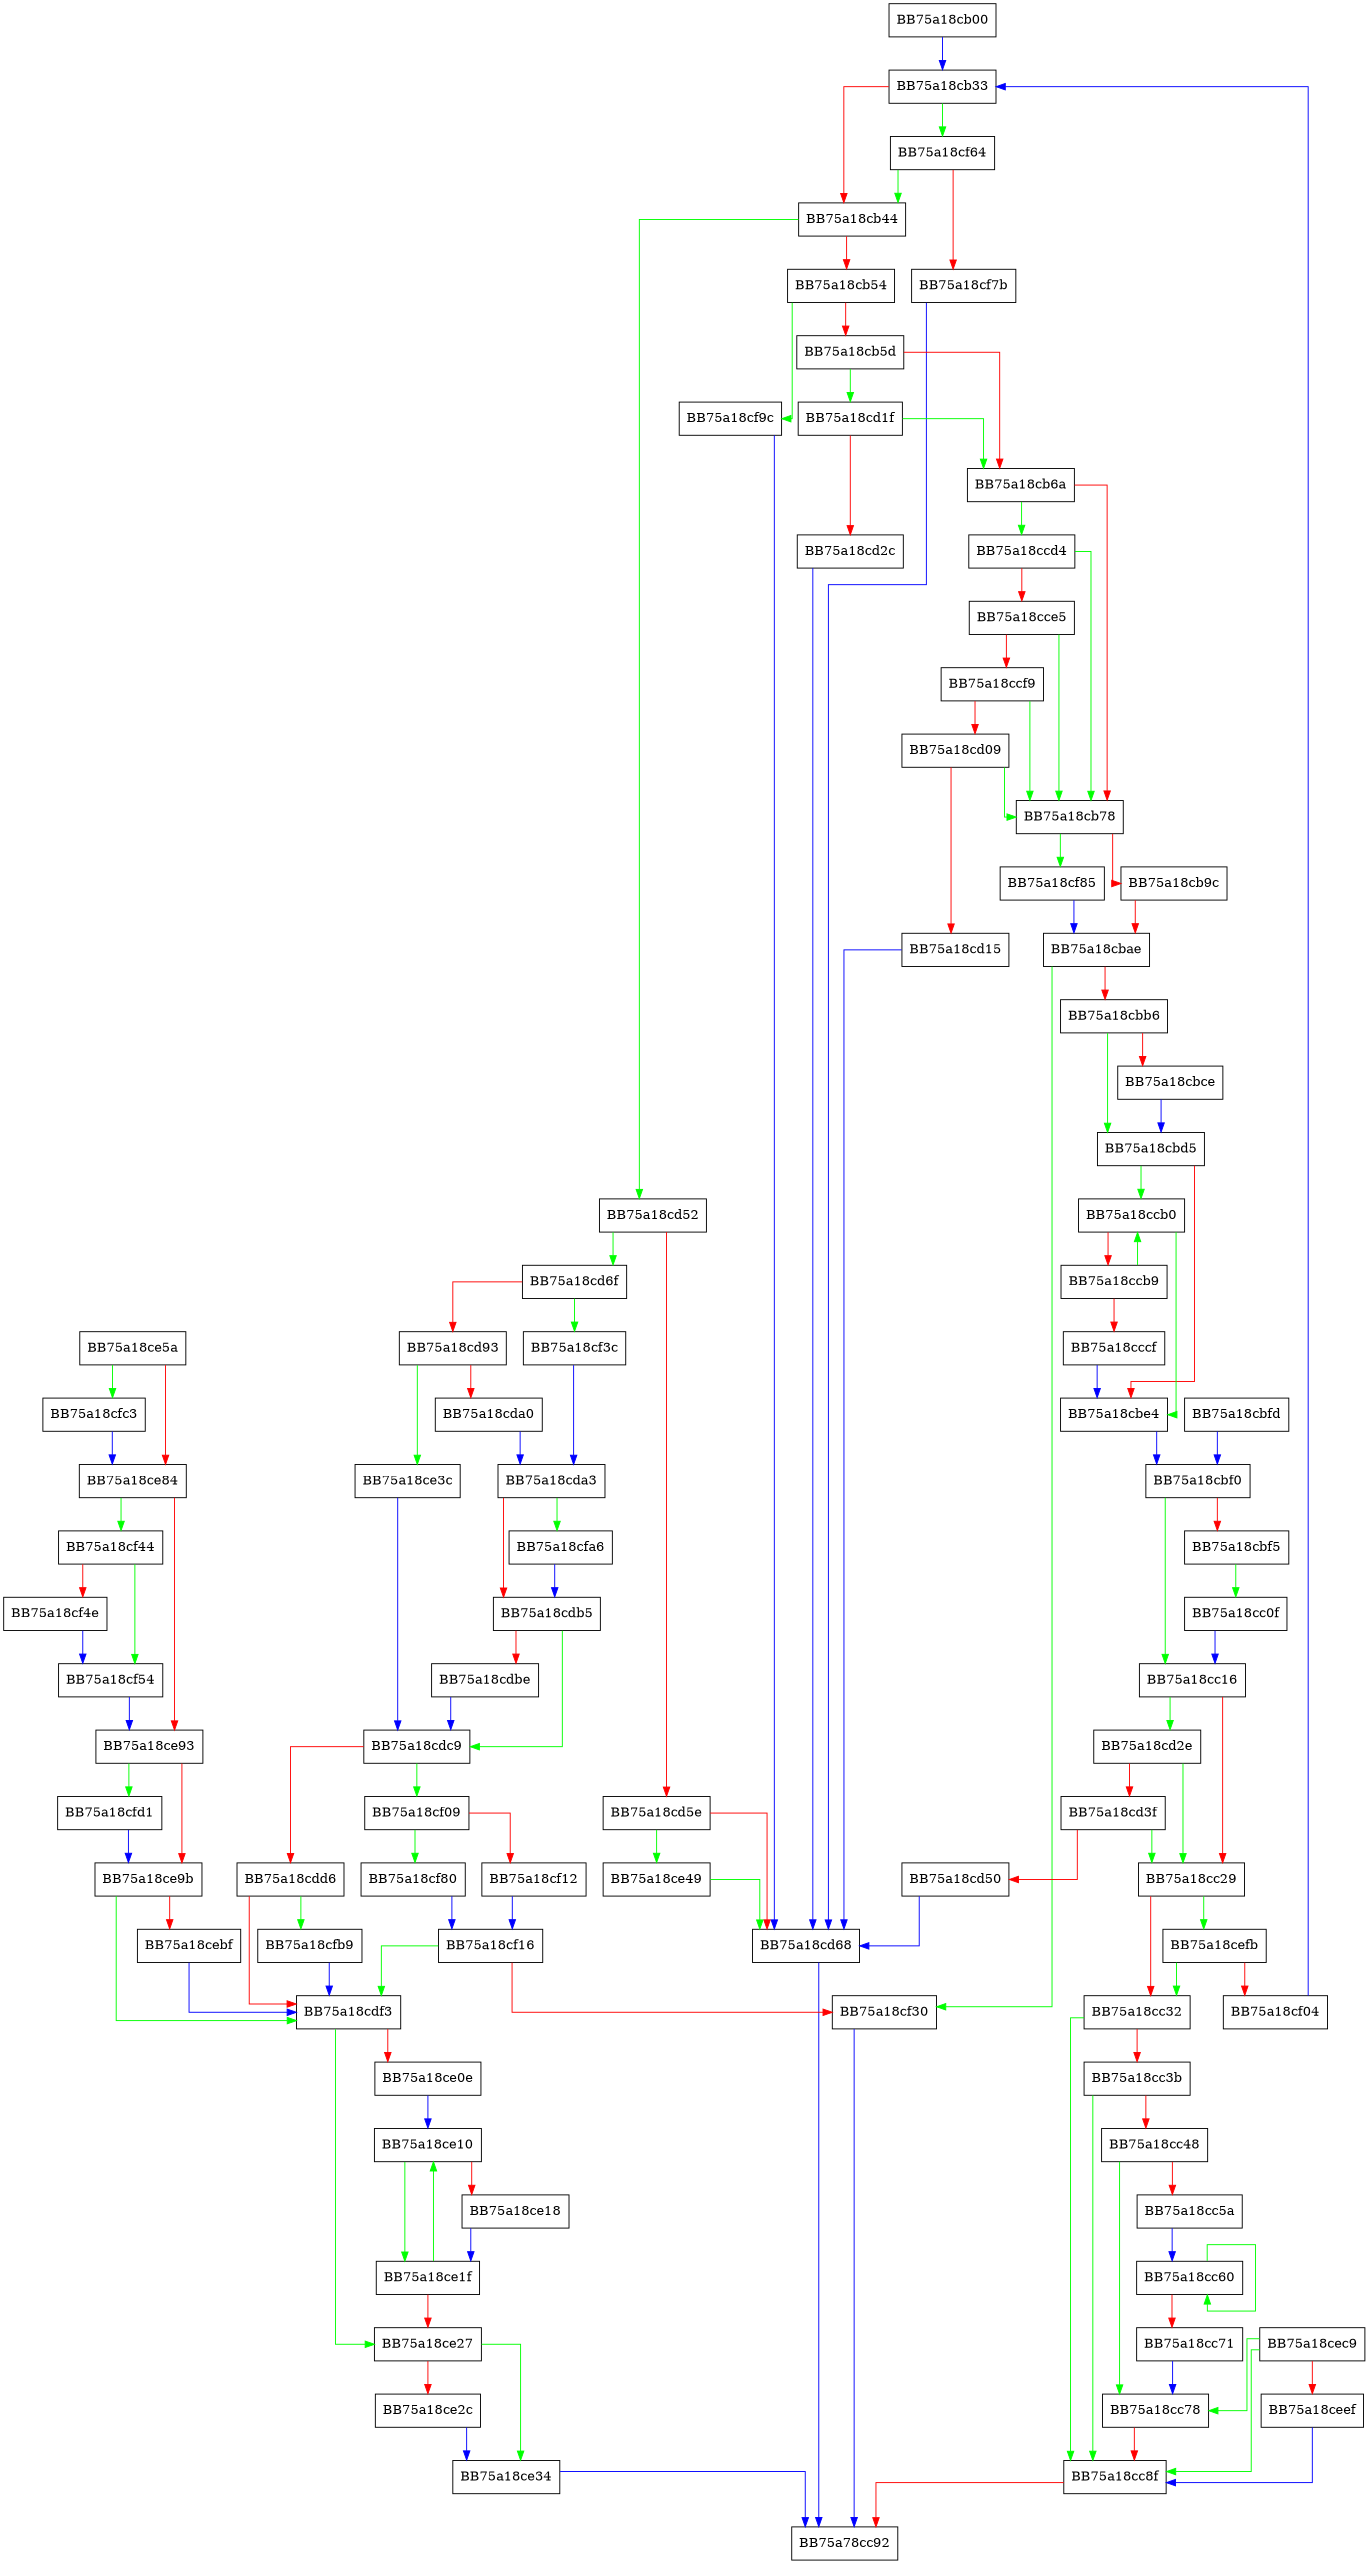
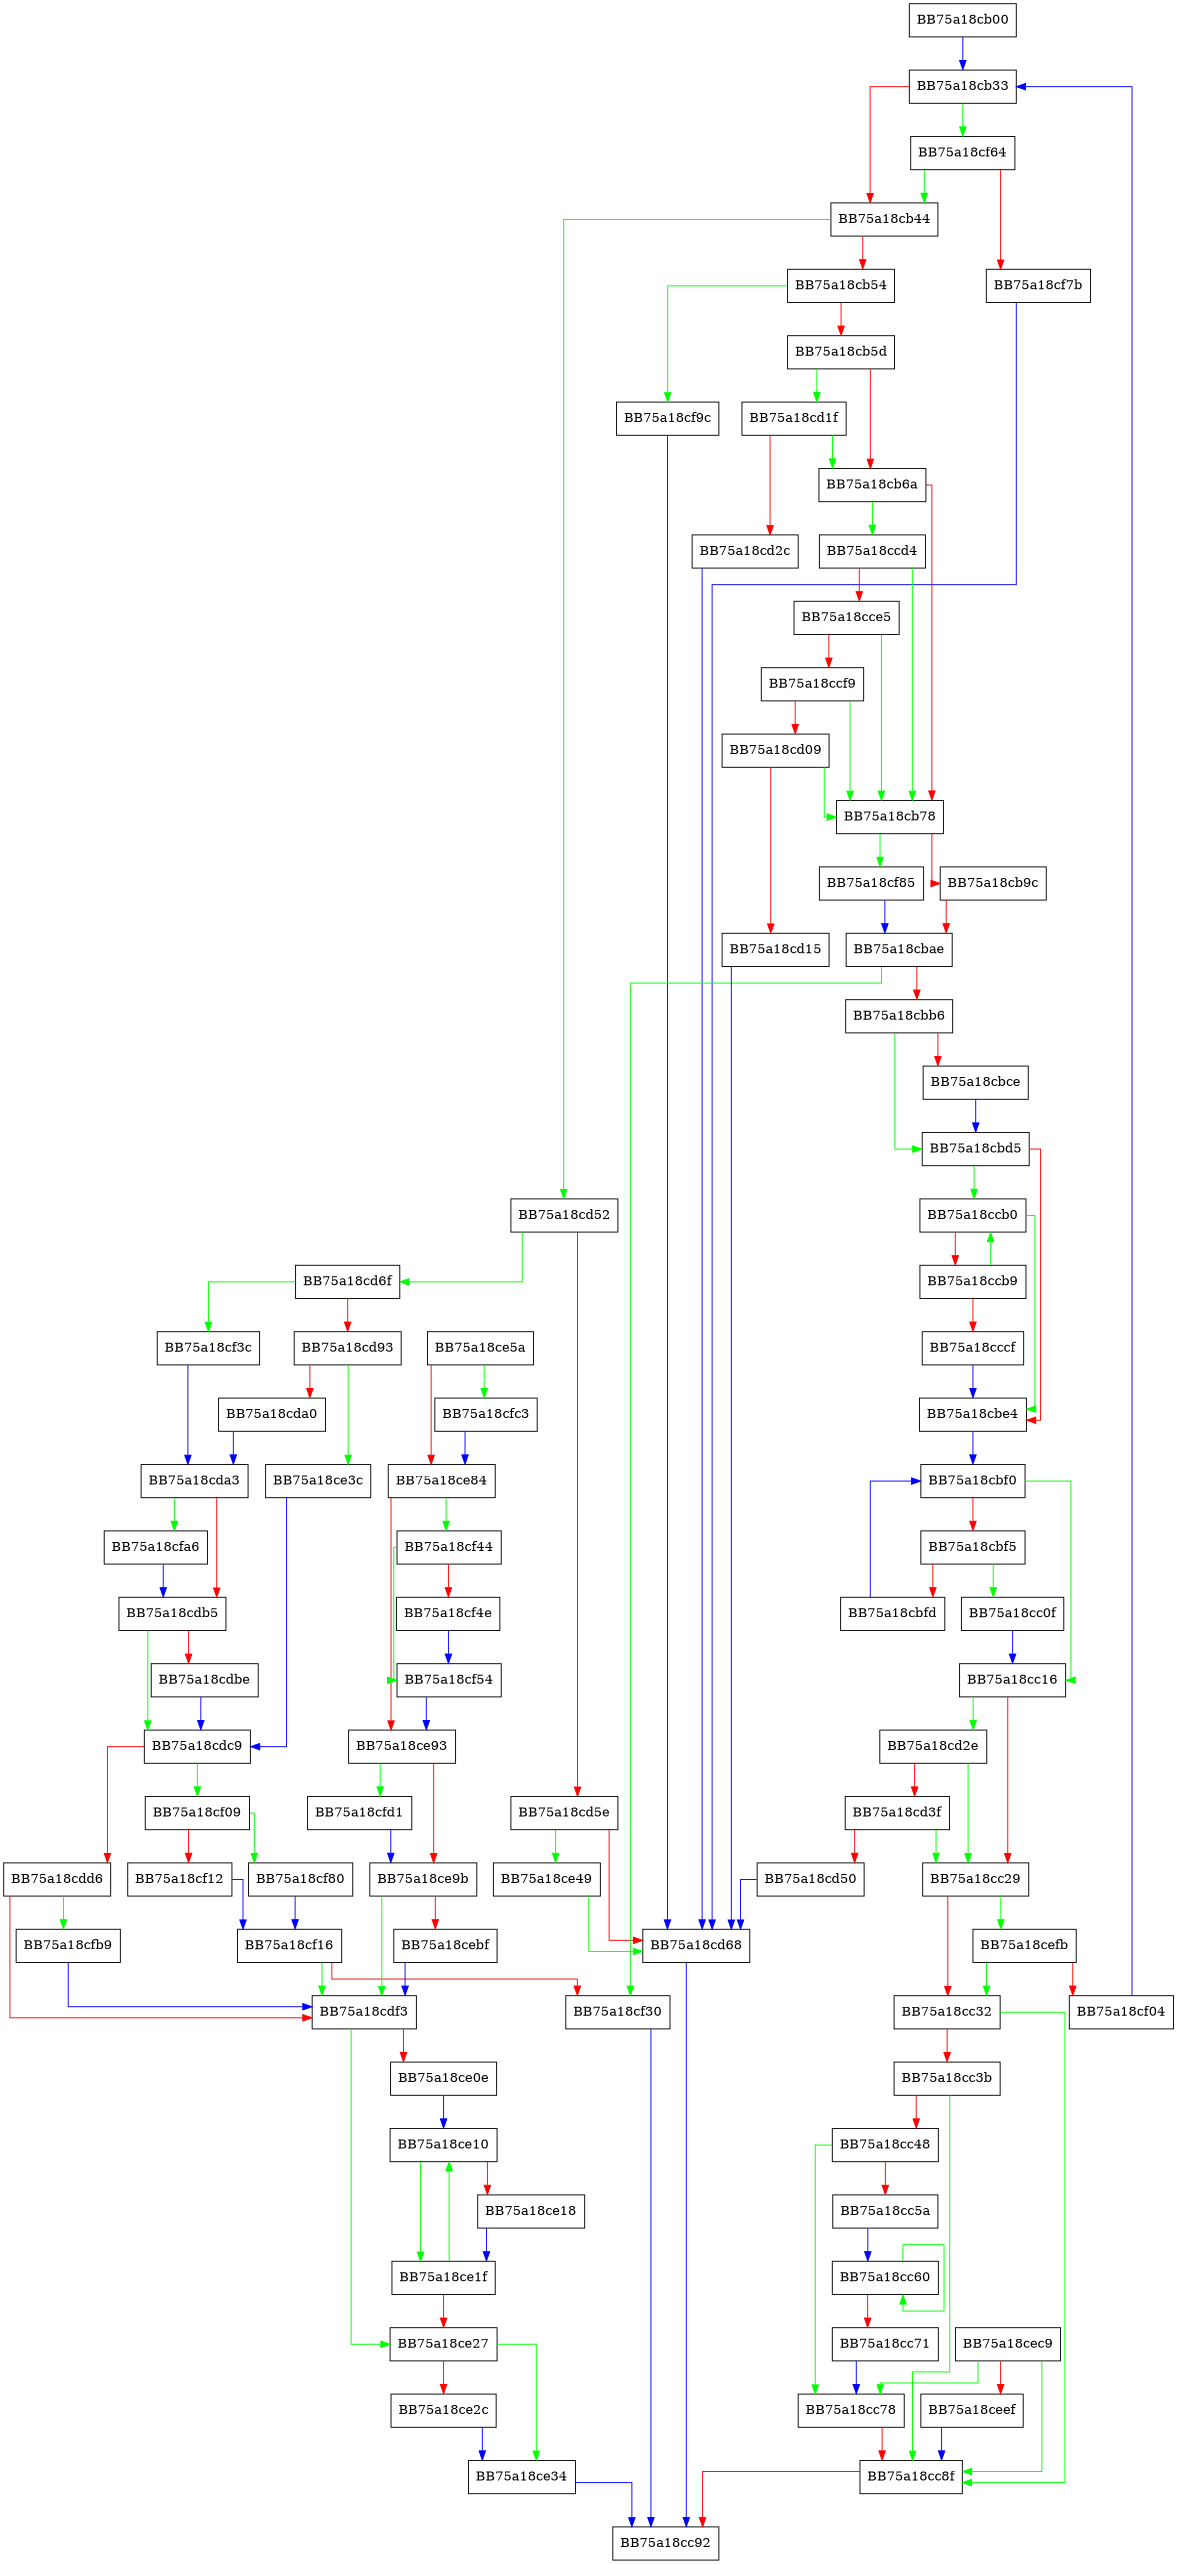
edge "BB75a18cbf5" -> "BB75a18cbfd": added
node "BB75a78cc92": label "BB75a78cc92" -> "BB75a18cc92"
